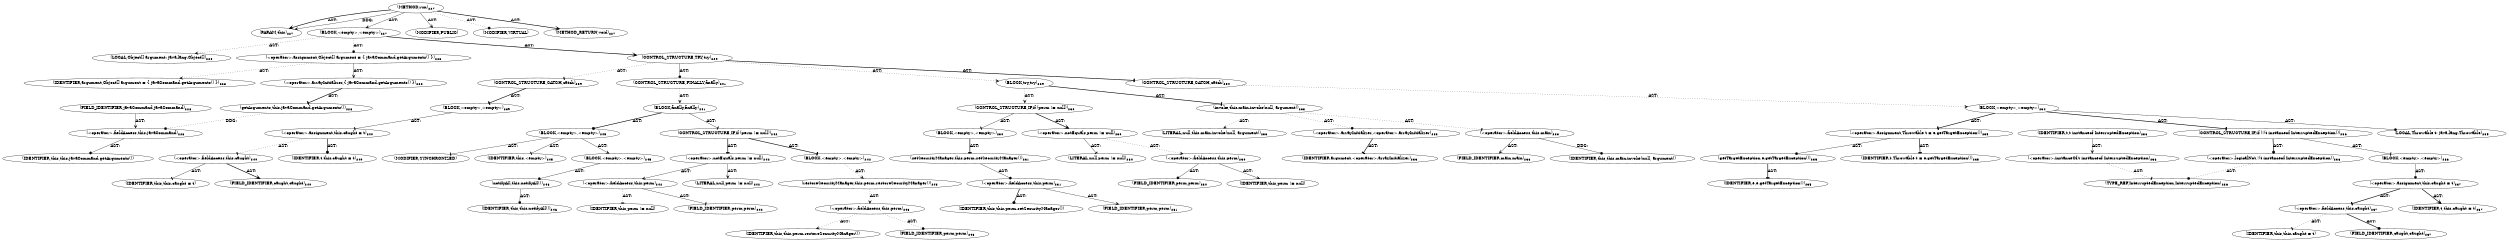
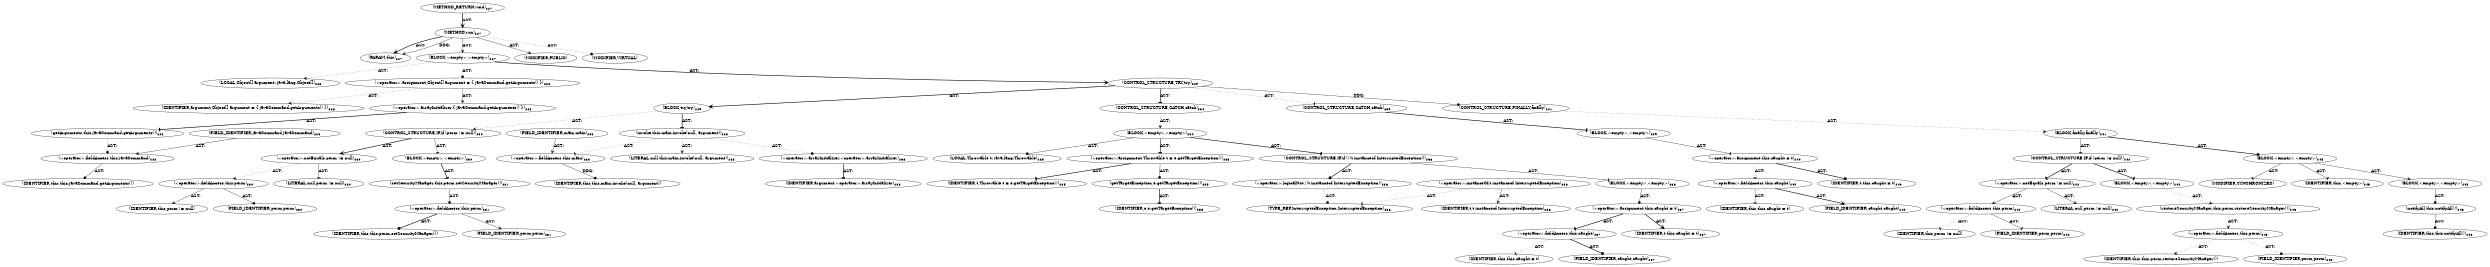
edge "(METHOD,run)" -> "(METHOD_RETURN,void)": reversed
edge "(CONTROL_STRUCTURE,TRY,try)" -> "(CONTROL_STRUCTURE,FINALLY,finally)": label "AST: " -> "DDG: "
edge "(CONTROL_STRUCTURE,TRY,try)" -> "(BLOCK,try,try)": style dotted -> bold
edge "(getArguments,this.javaCommand.getArguments())" -> "(<operator>.fieldAccess,this.javaCommand)": label "DDG: " -> "AST: "
edge "(<operator>.fieldAccess,this.main)" -> "(FIELD_IDENTIFIER,main,main)": reversed
edge "(IDENTIFIER,t,t instanceof InterruptedException)" -> "(<operator>.instanceOf,t instanceof InterruptedException)": reversed
